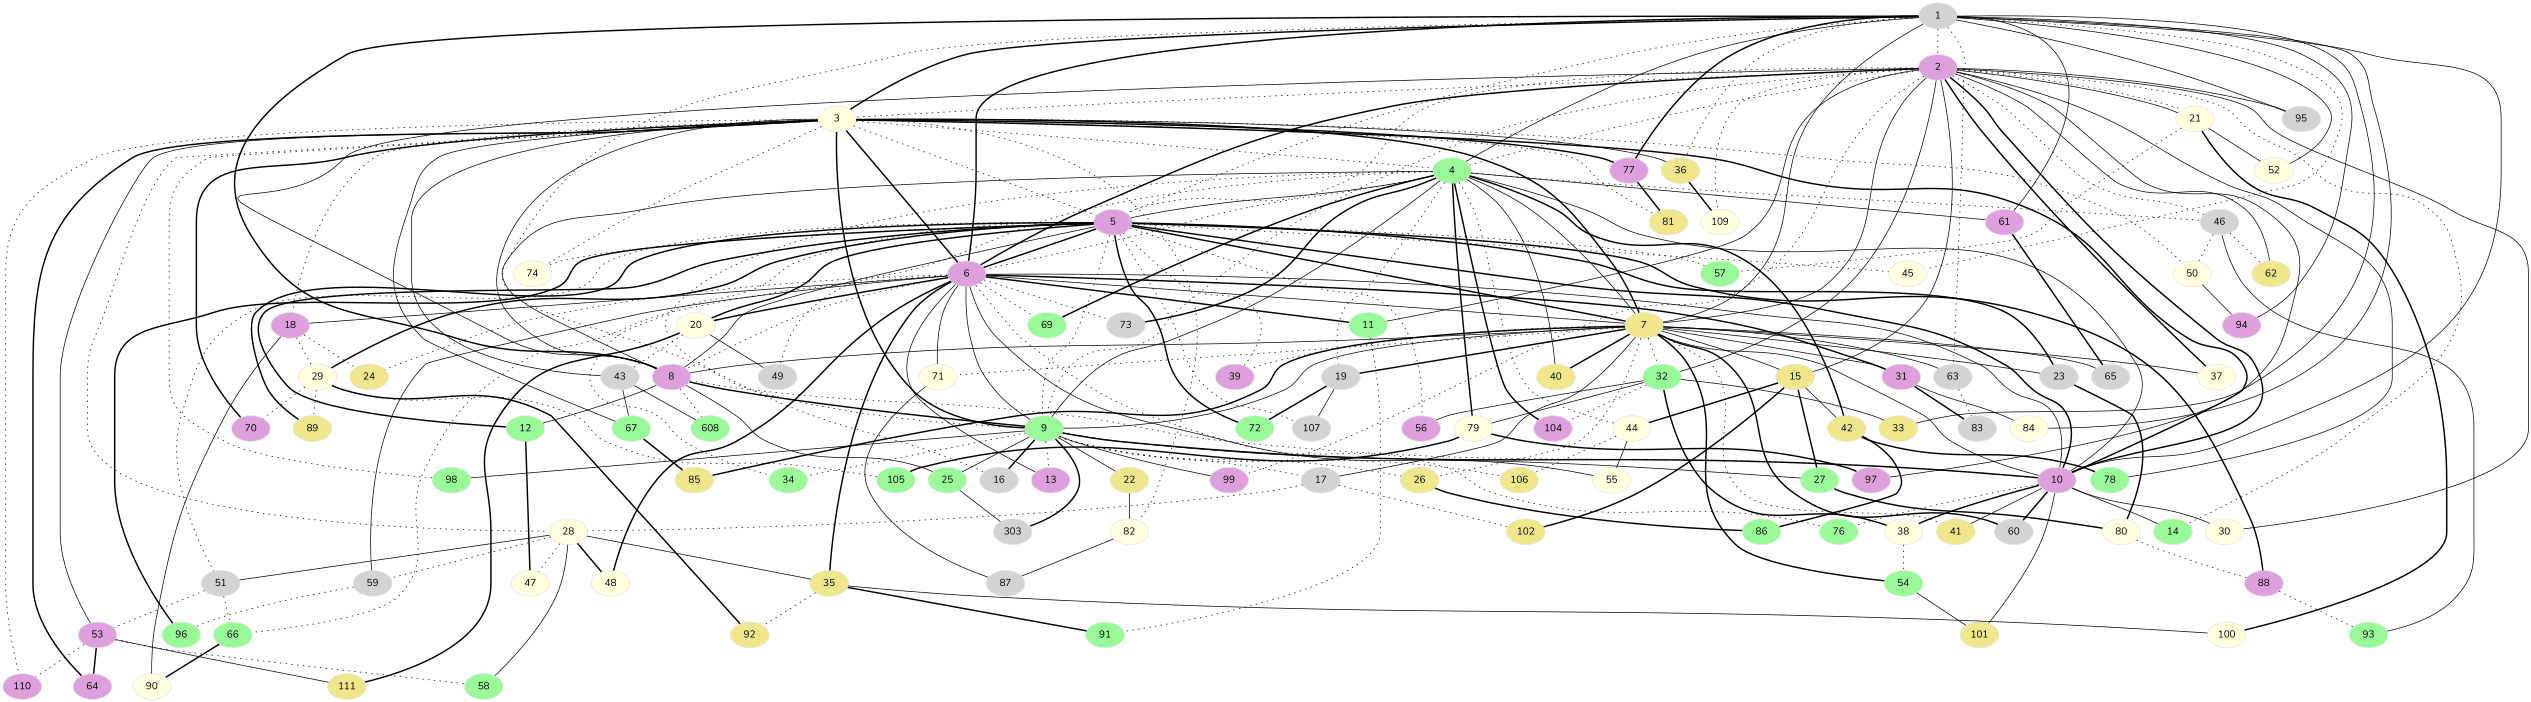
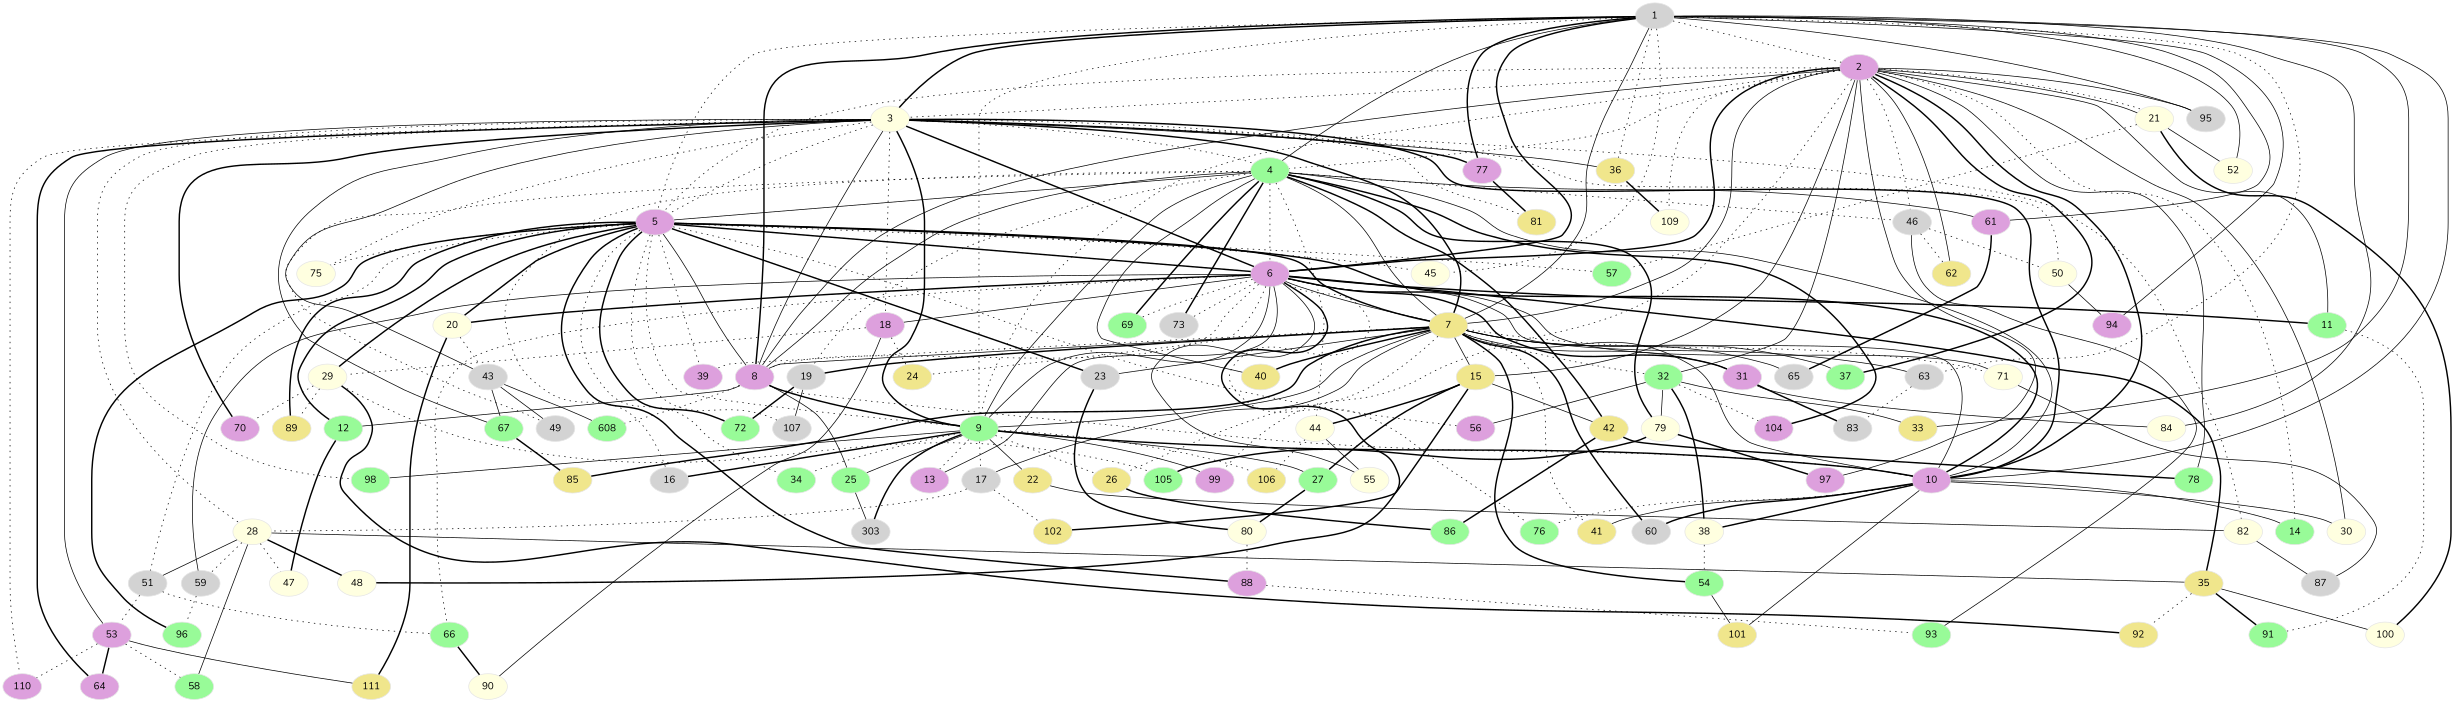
node "74": label "74" -> "75"
edge "20" -- "49": now "43" -- "49"
node "37": fillcolor lightyellow -> palegreen
